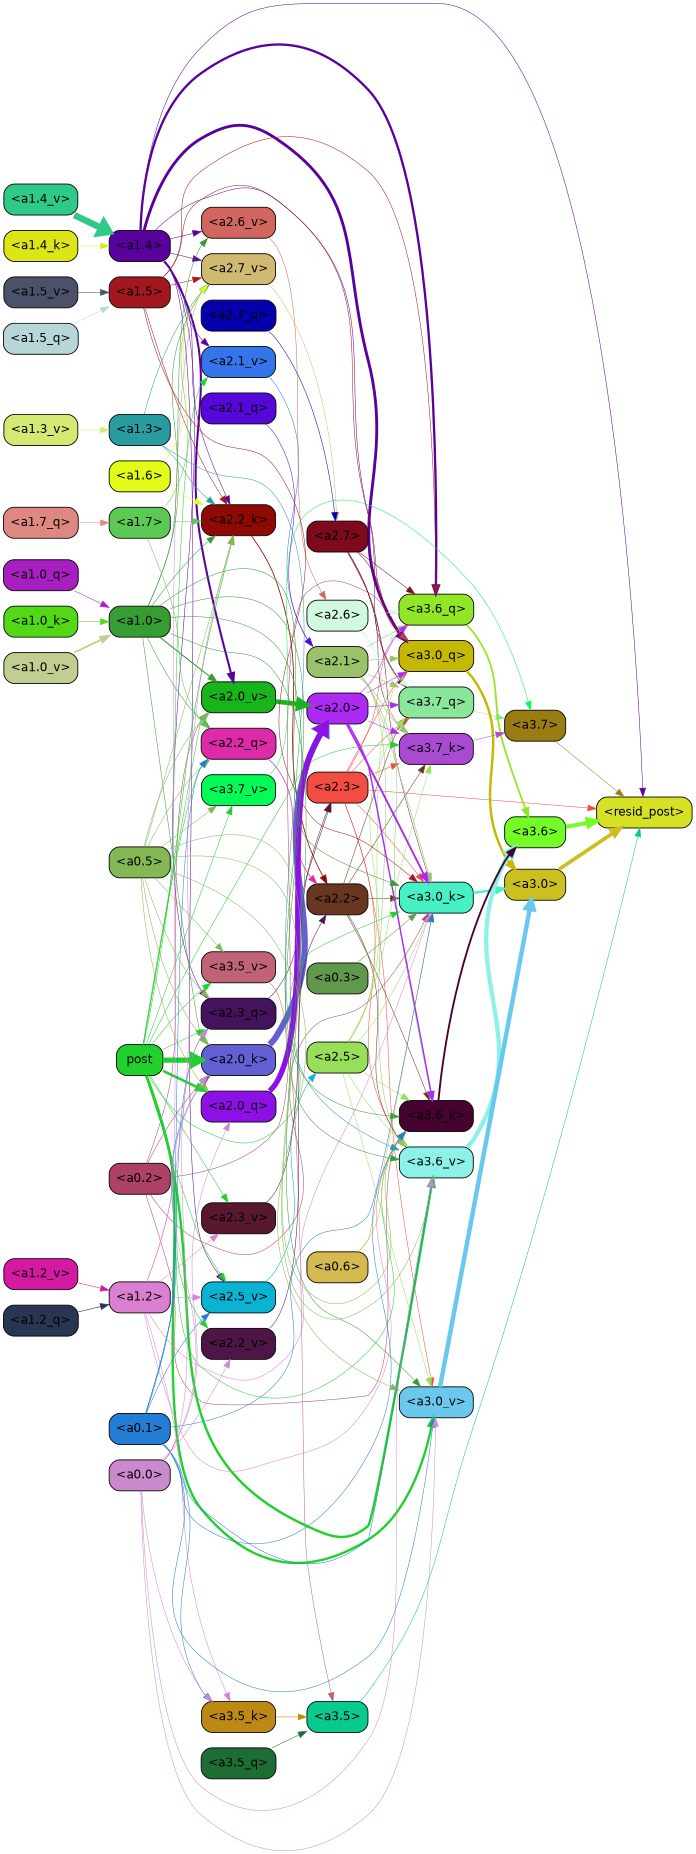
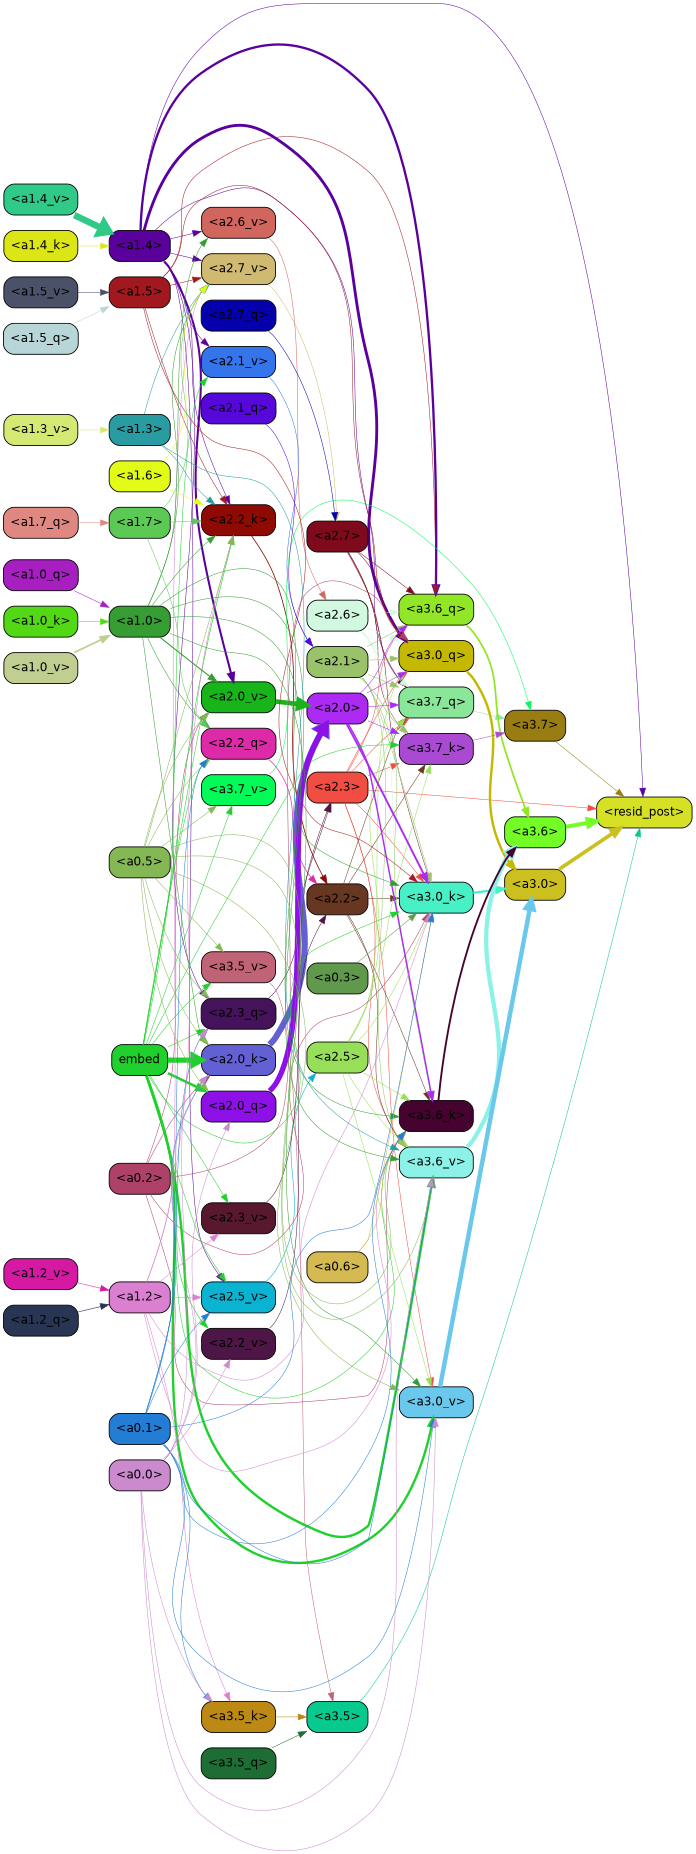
node "post": label "post" -> "embed"
